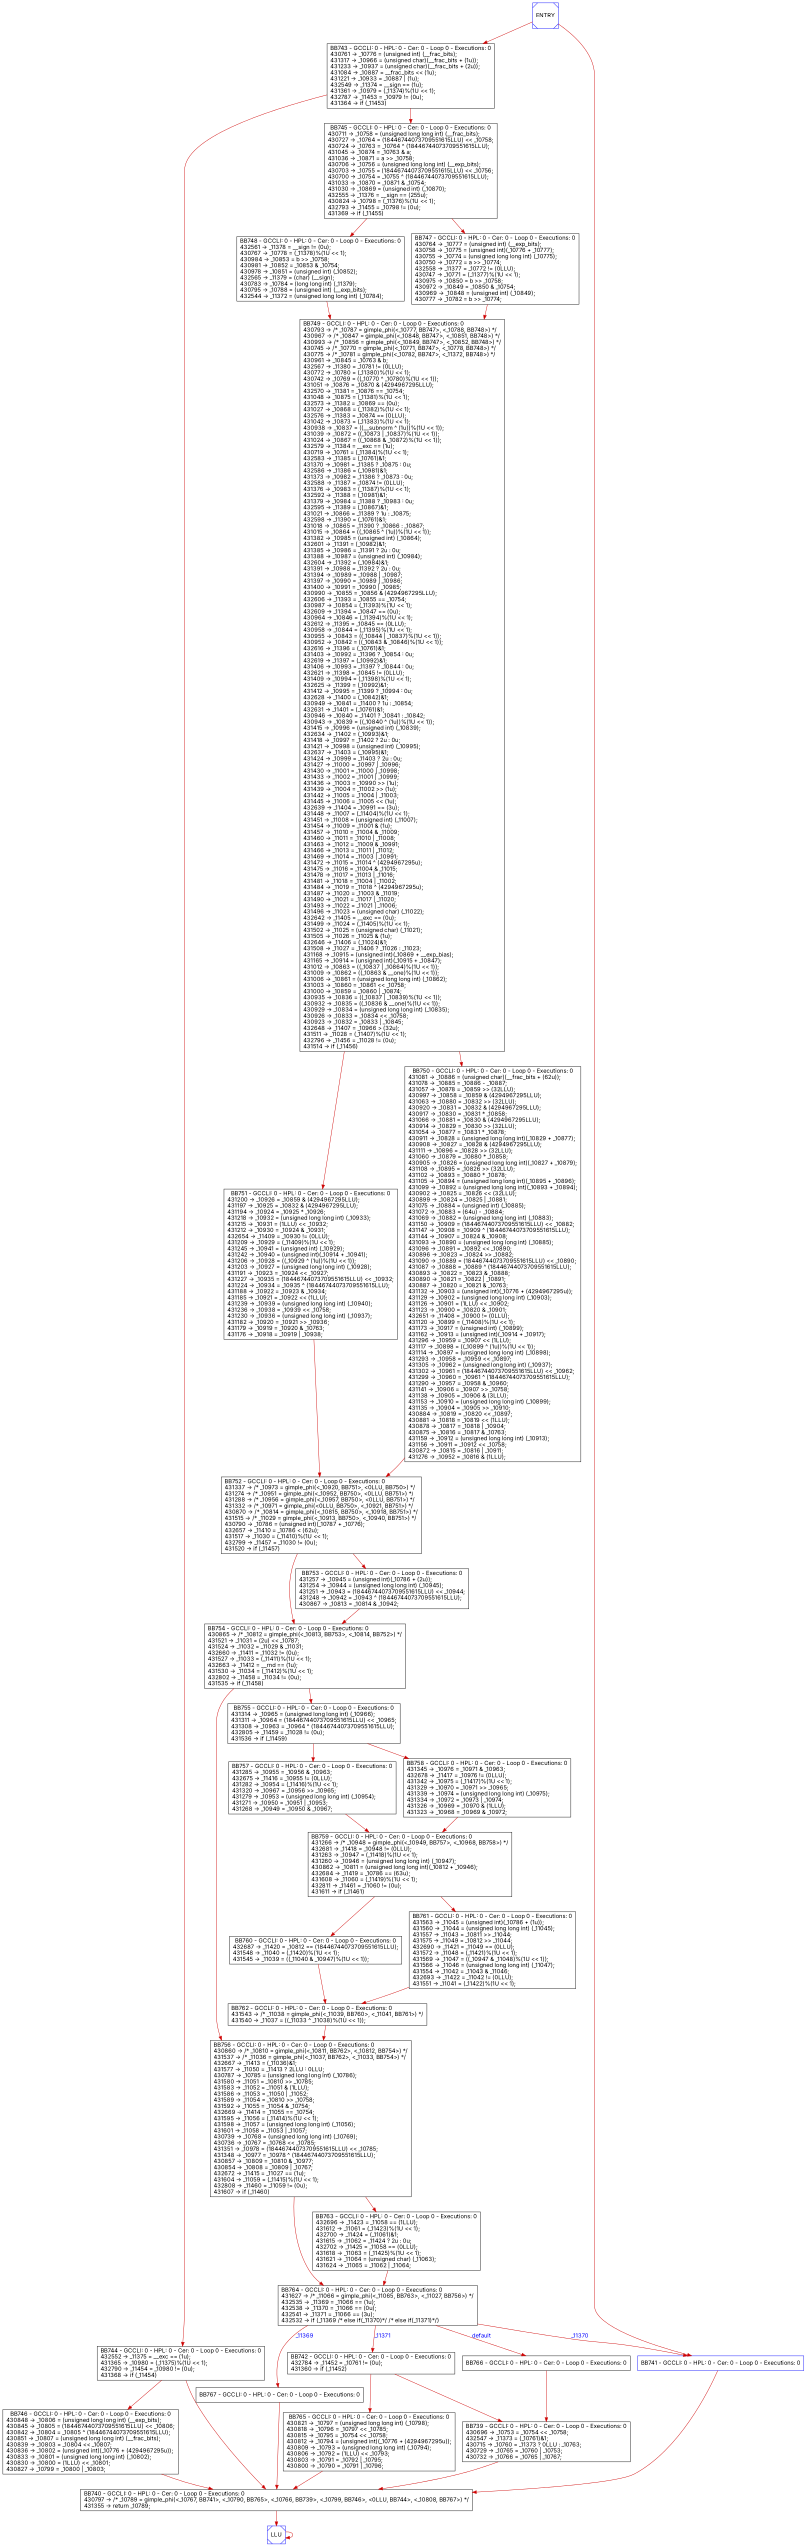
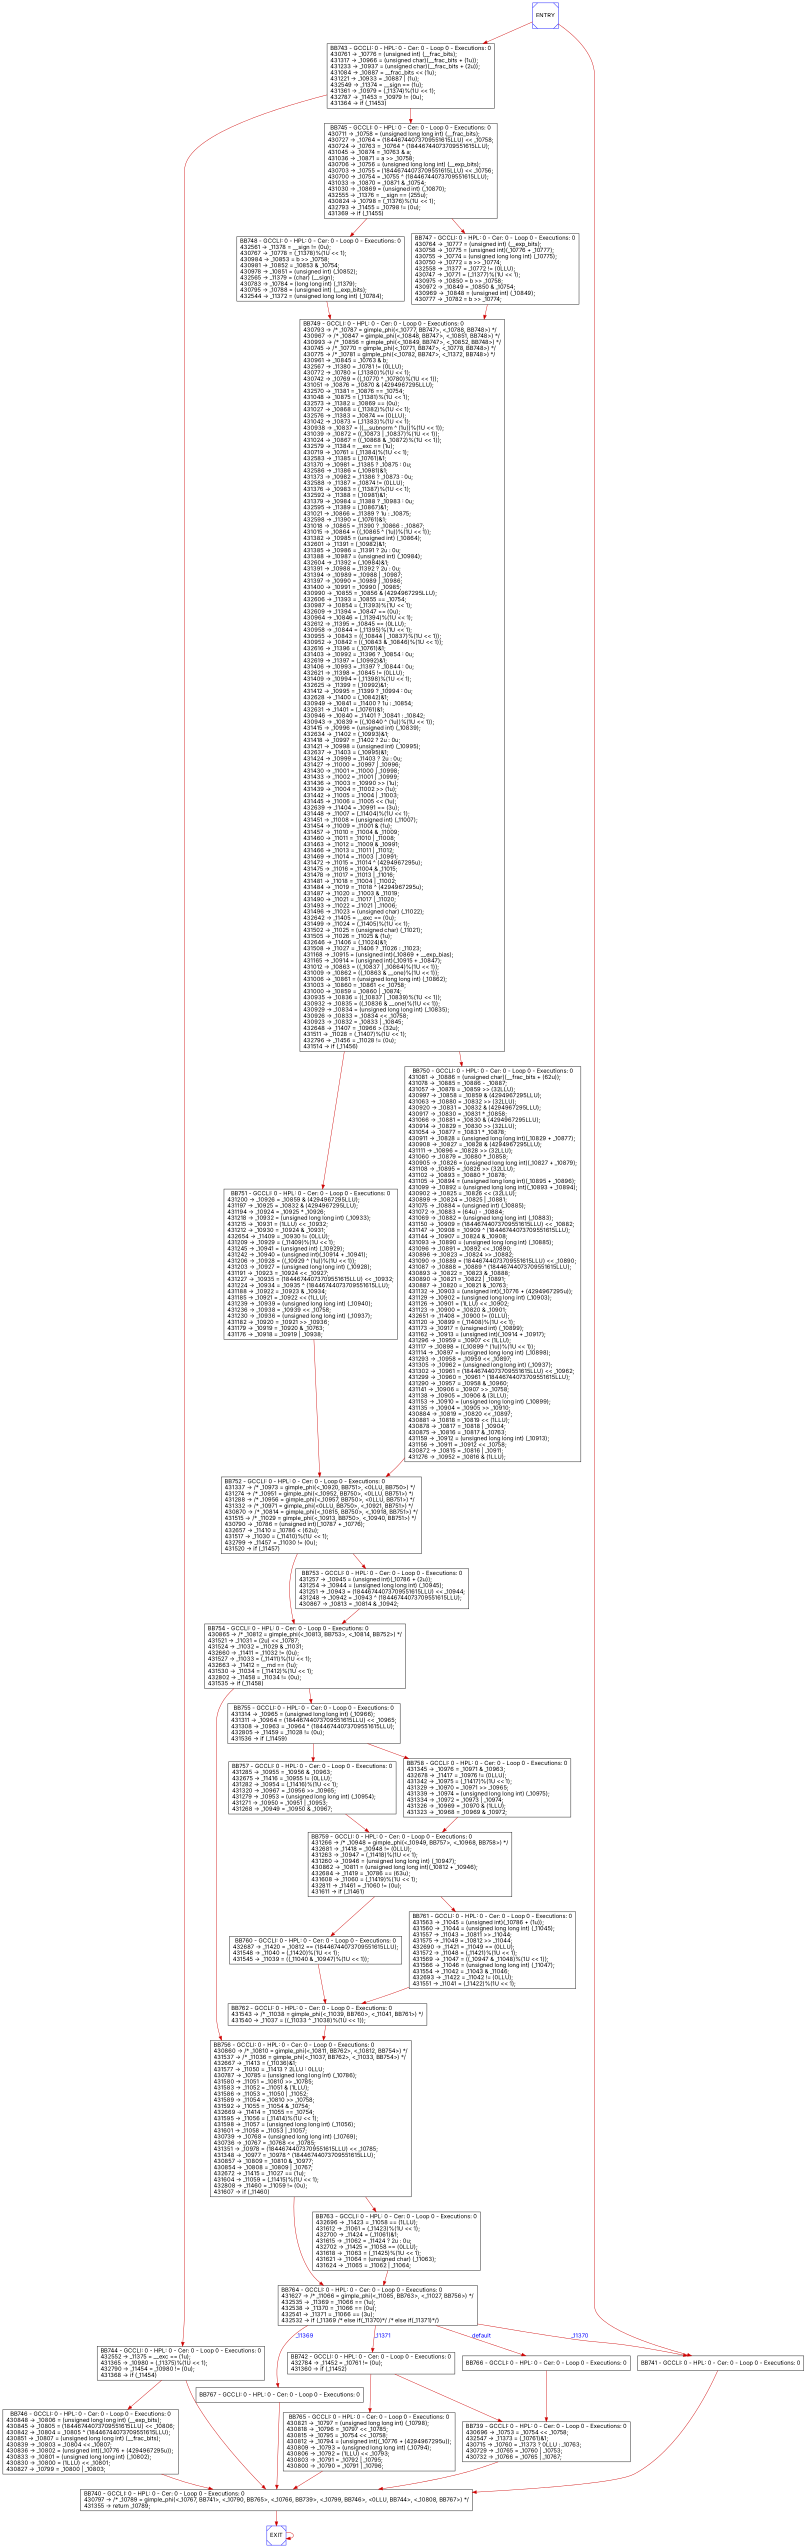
node "BB741 - GCCLI: 0 - HPL: 0 - Cer: 0 - Loop 0 - Executions: 0": color blue -> black
node "LLU": label "LLU" -> "EXIT"
